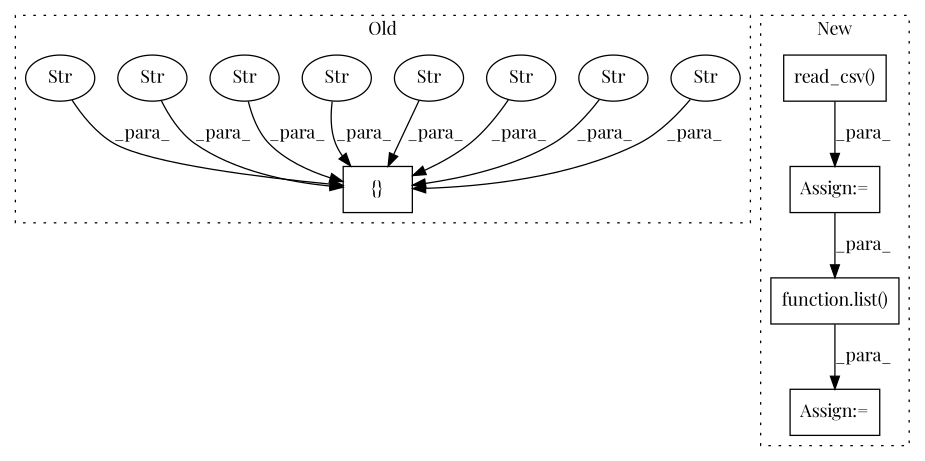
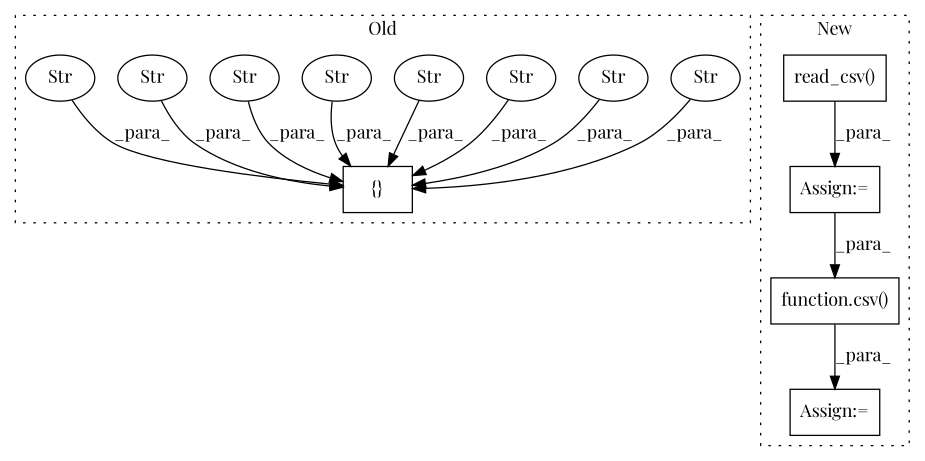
node "function.list()": label "function.list()" -> "function.csv()"
